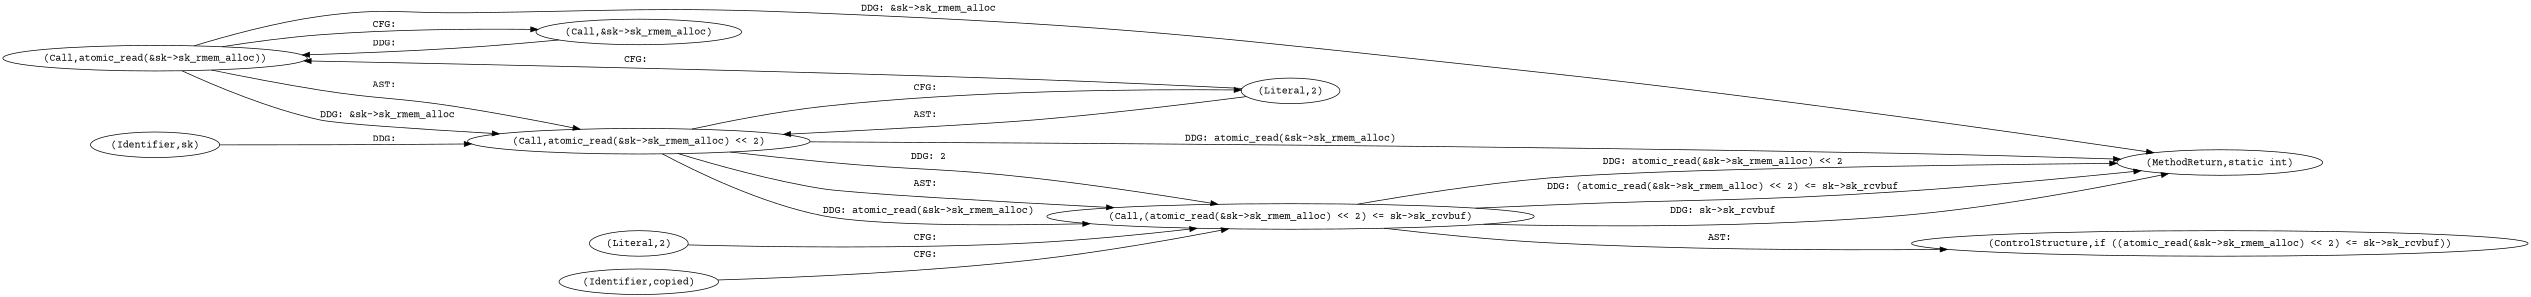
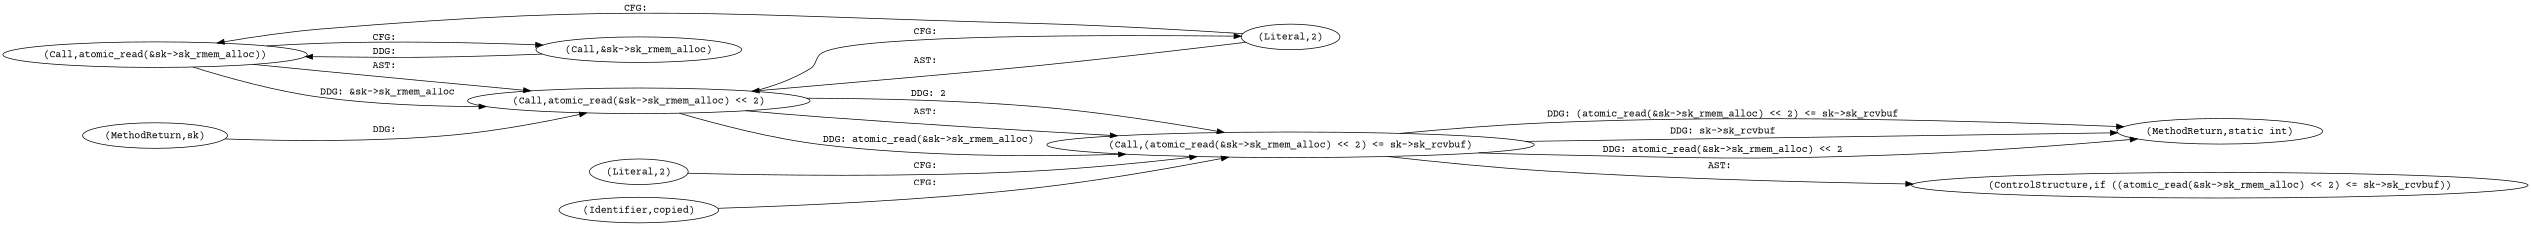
edge "(Call,atomic_read(&sk->sk_rmem_alloc))" -> "(MethodReturn,static int)": removed, label "DDG: &sk->sk_rmem_alloc"
node "(Identifier,sk)": label "(Identifier,sk)" -> "(MethodReturn,sk)"
edge "(Call,atomic_read(&sk->sk_rmem_alloc) << 2)" -> "(MethodReturn,static int)": removed, label "DDG: atomic_read(&sk->sk_rmem_alloc)"
